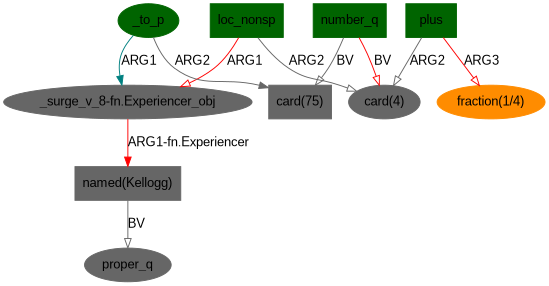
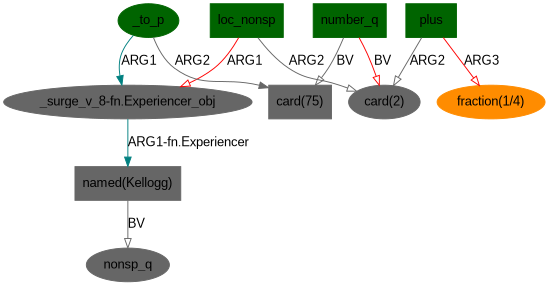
node "card(4)": label "card(4)" -> "card(2)"
edge "_surge_v_8-fn.Experiencer_obj" -> "named(Kellogg)": color red -> teal
node "proper_q": label "proper_q" -> "nonsp_q"
